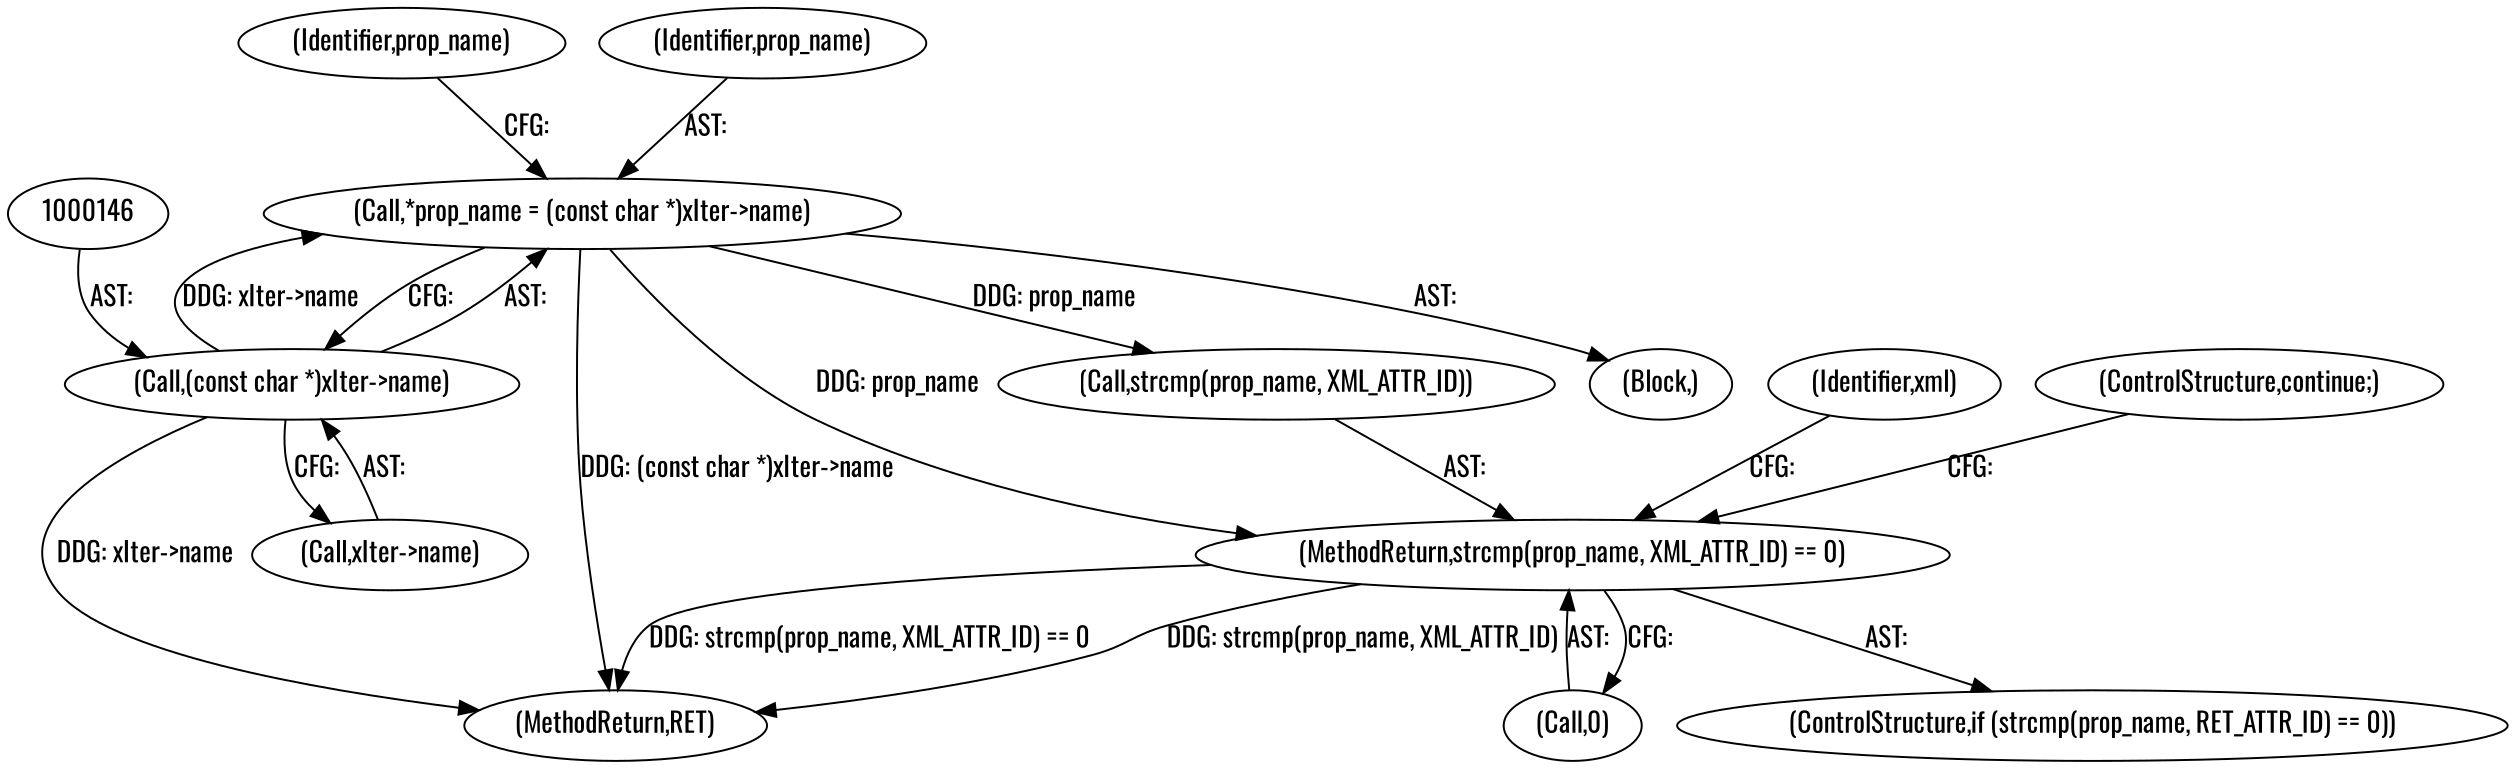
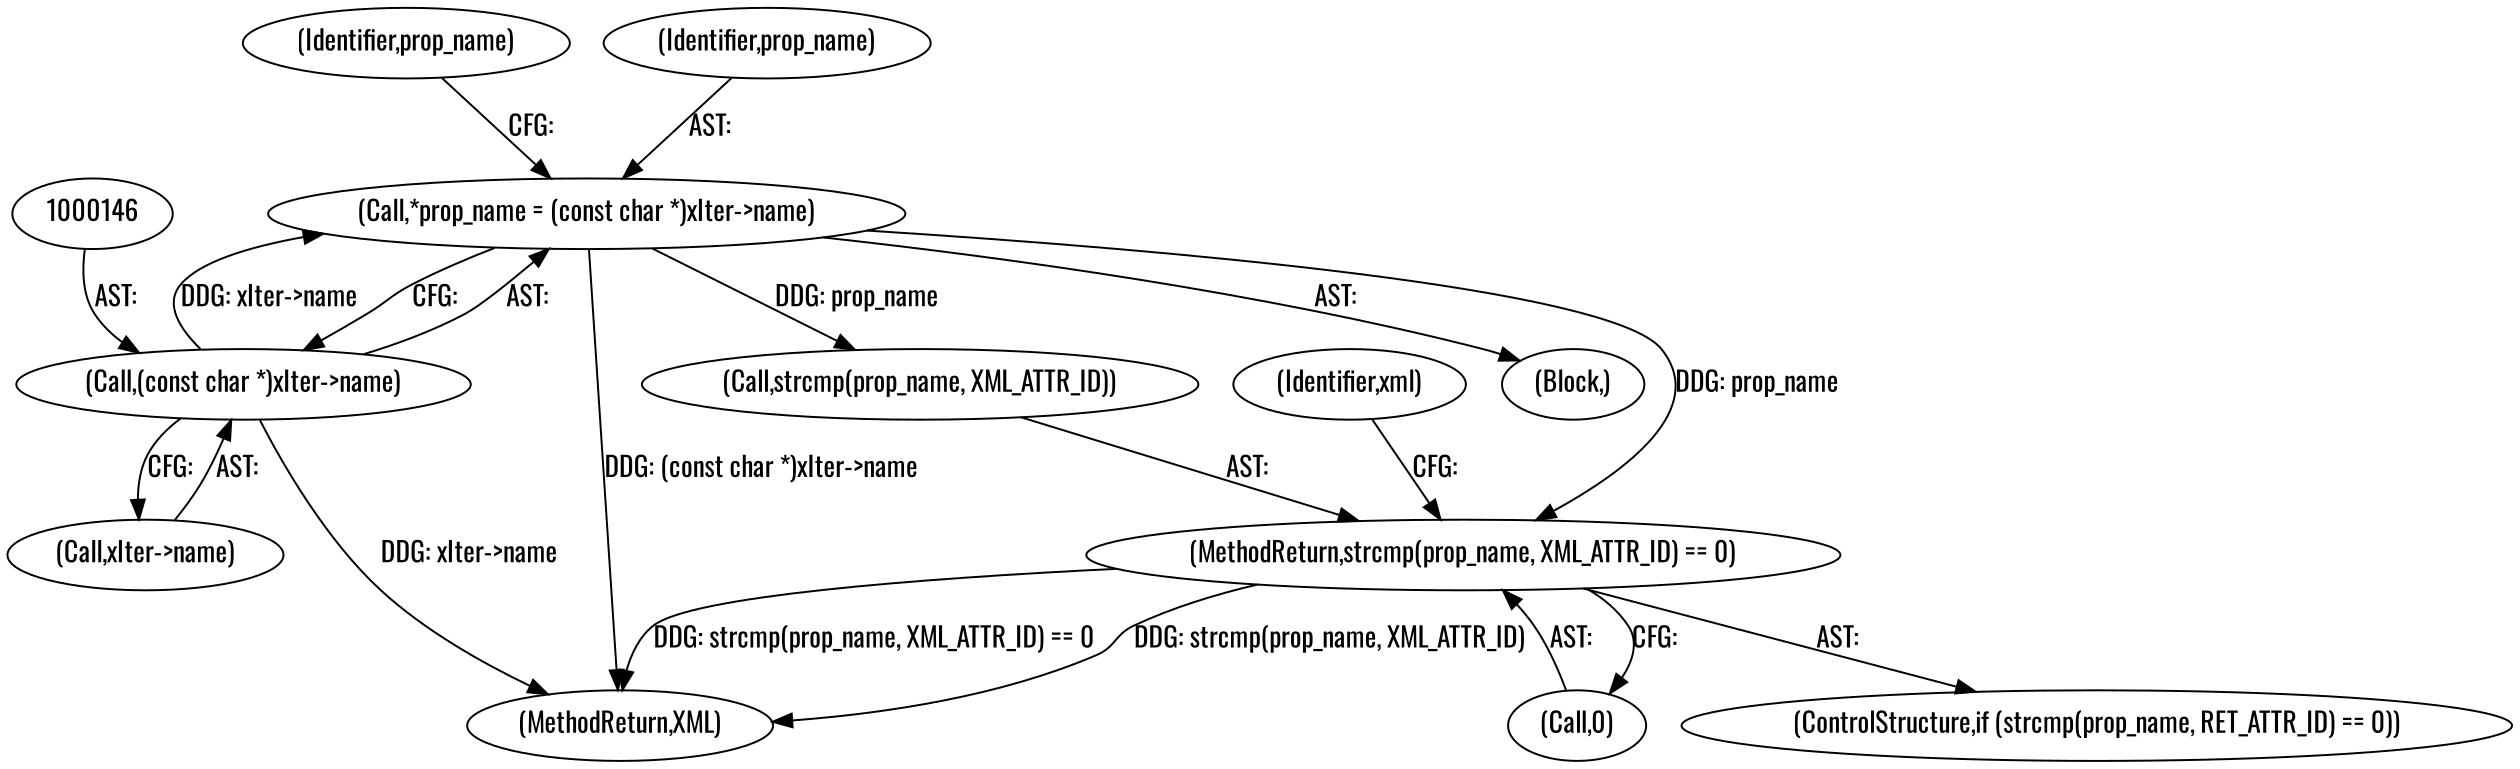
node "(ControlStructure,continue;)": removed
node "(MethodReturn,RET)": label "(MethodReturn,RET)" -> "(MethodReturn,XML)"
